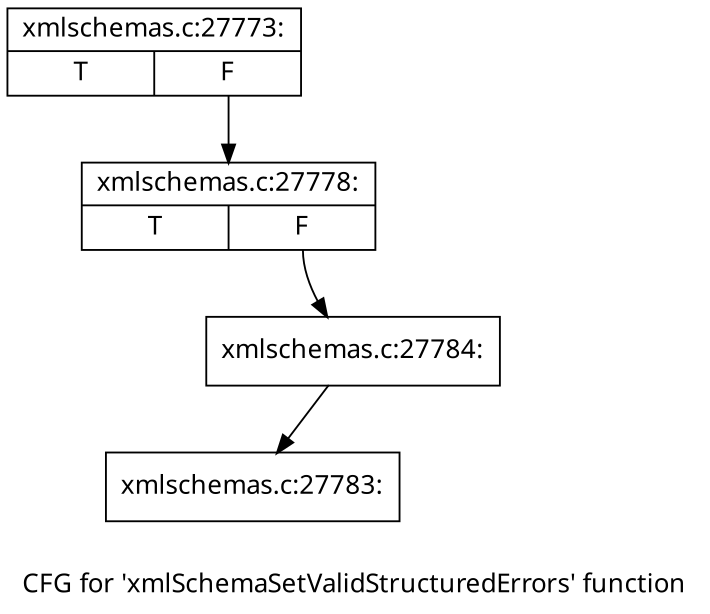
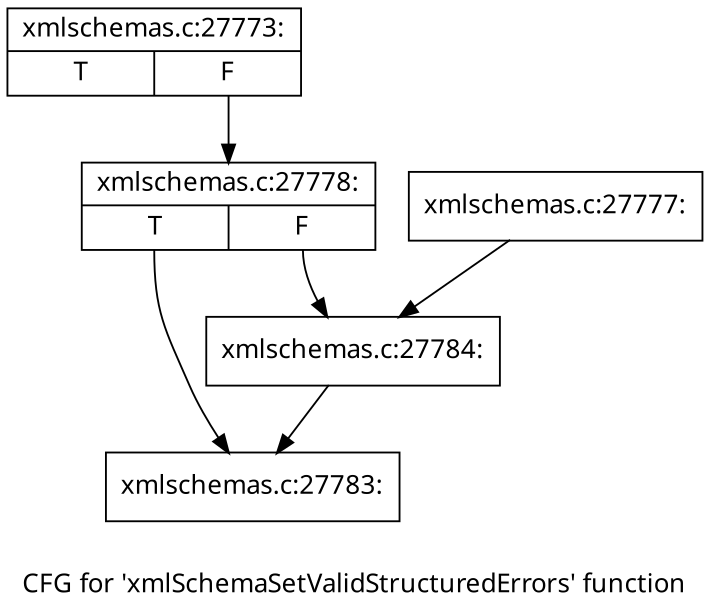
node "xmlschemas.c:27777:": added
edge "xmlschemas.c:27778:" -> "xmlschemas.c:27783:": added
